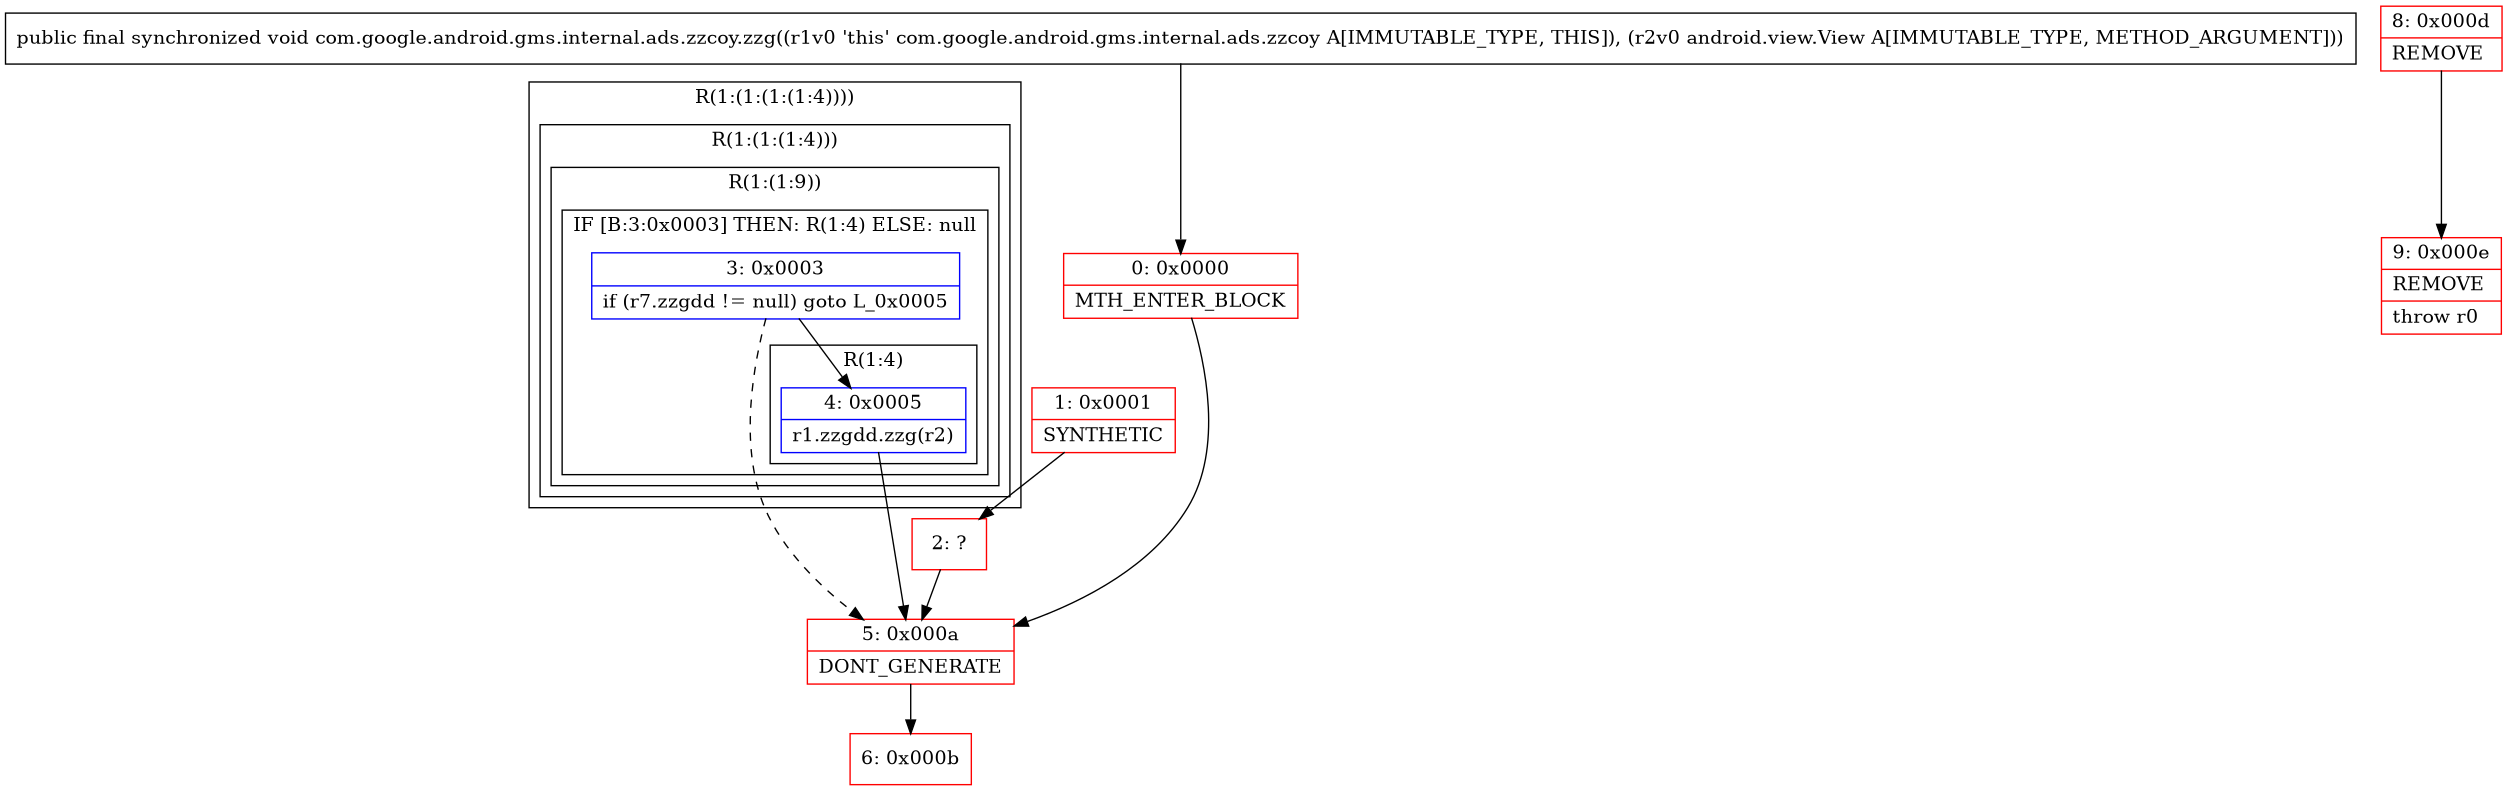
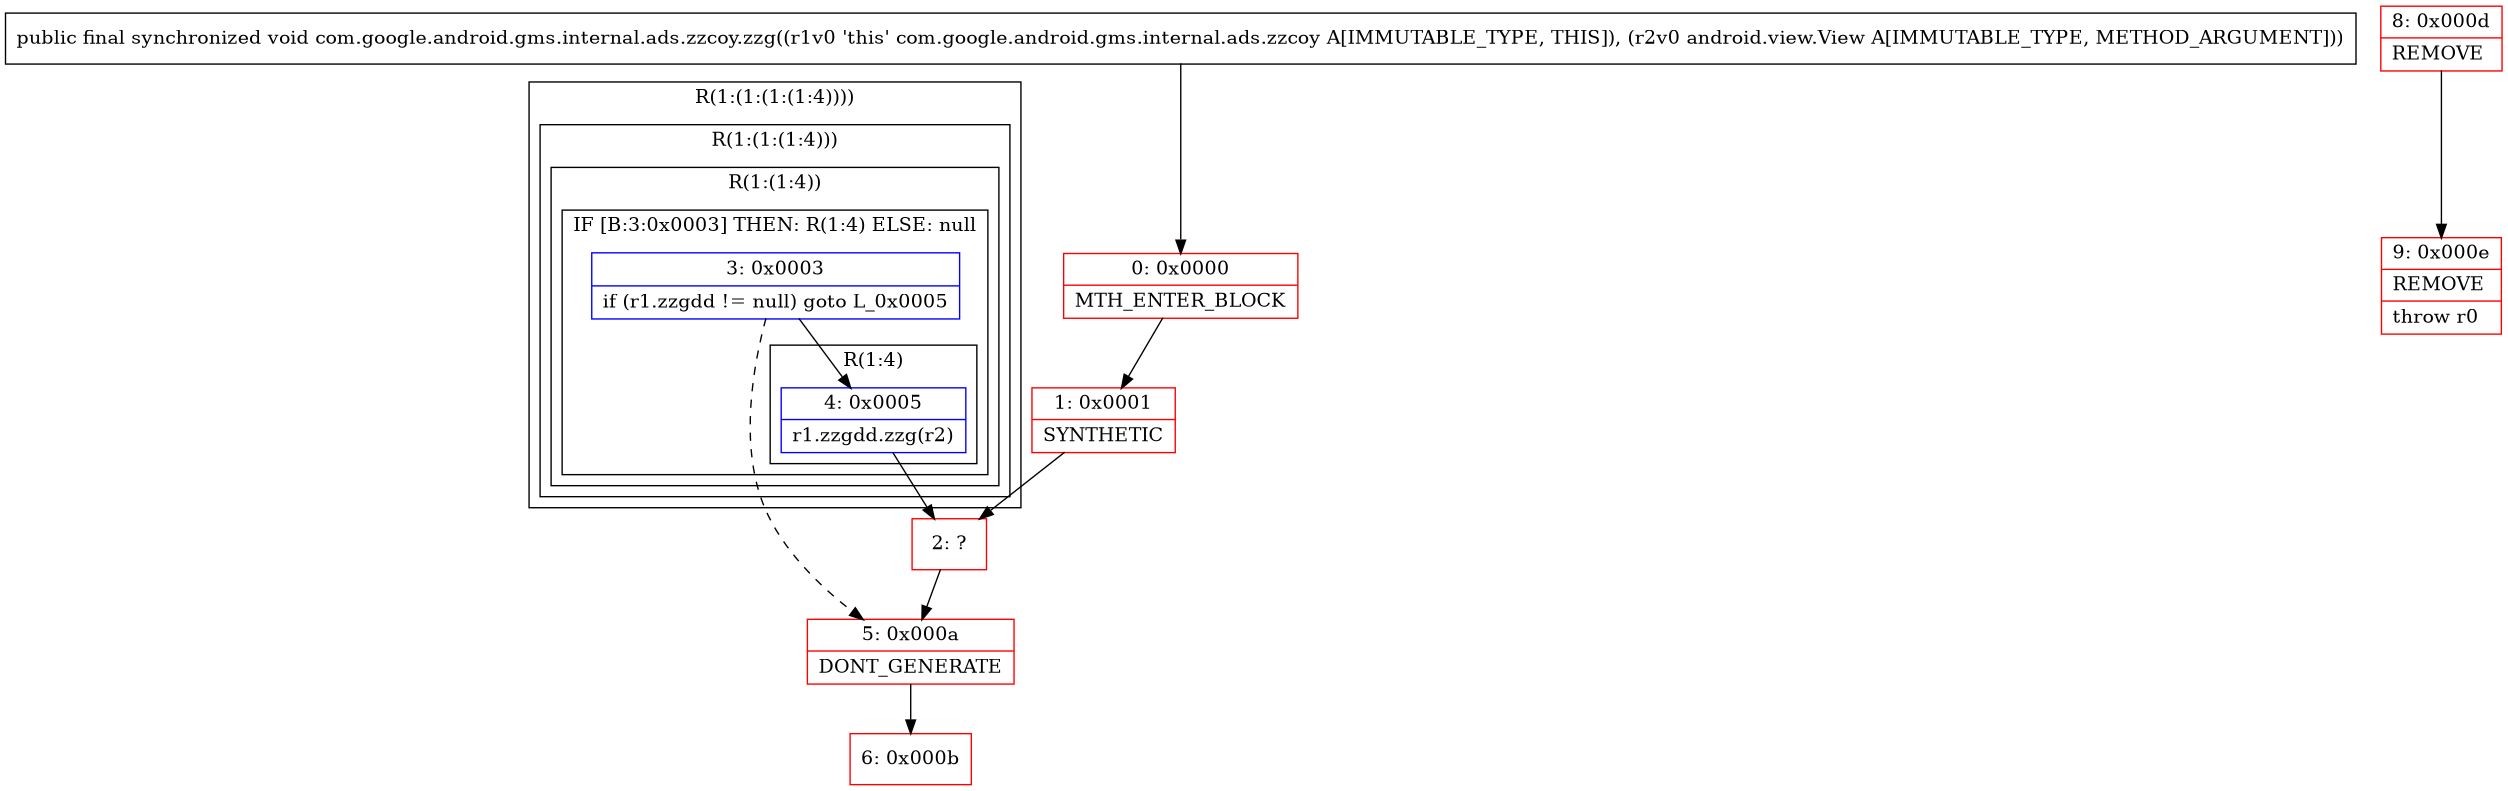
cluster "R(1:(1:9))": label "R(1:(1:9))" -> "R(1:(1:4))"
node "3: 0x0003": text "if (r7.zzgdd != null) goto L_0x0005" -> "if (r1.zzgdd != null) goto L_0x0005"
edge "0: 0x0000" -> "5: 0x000a": now "0: 0x0000" -> "1: 0x0001"
edge "4: 0x0005" -> "5: 0x000a": now "4: 0x0005" -> "2: ?"
